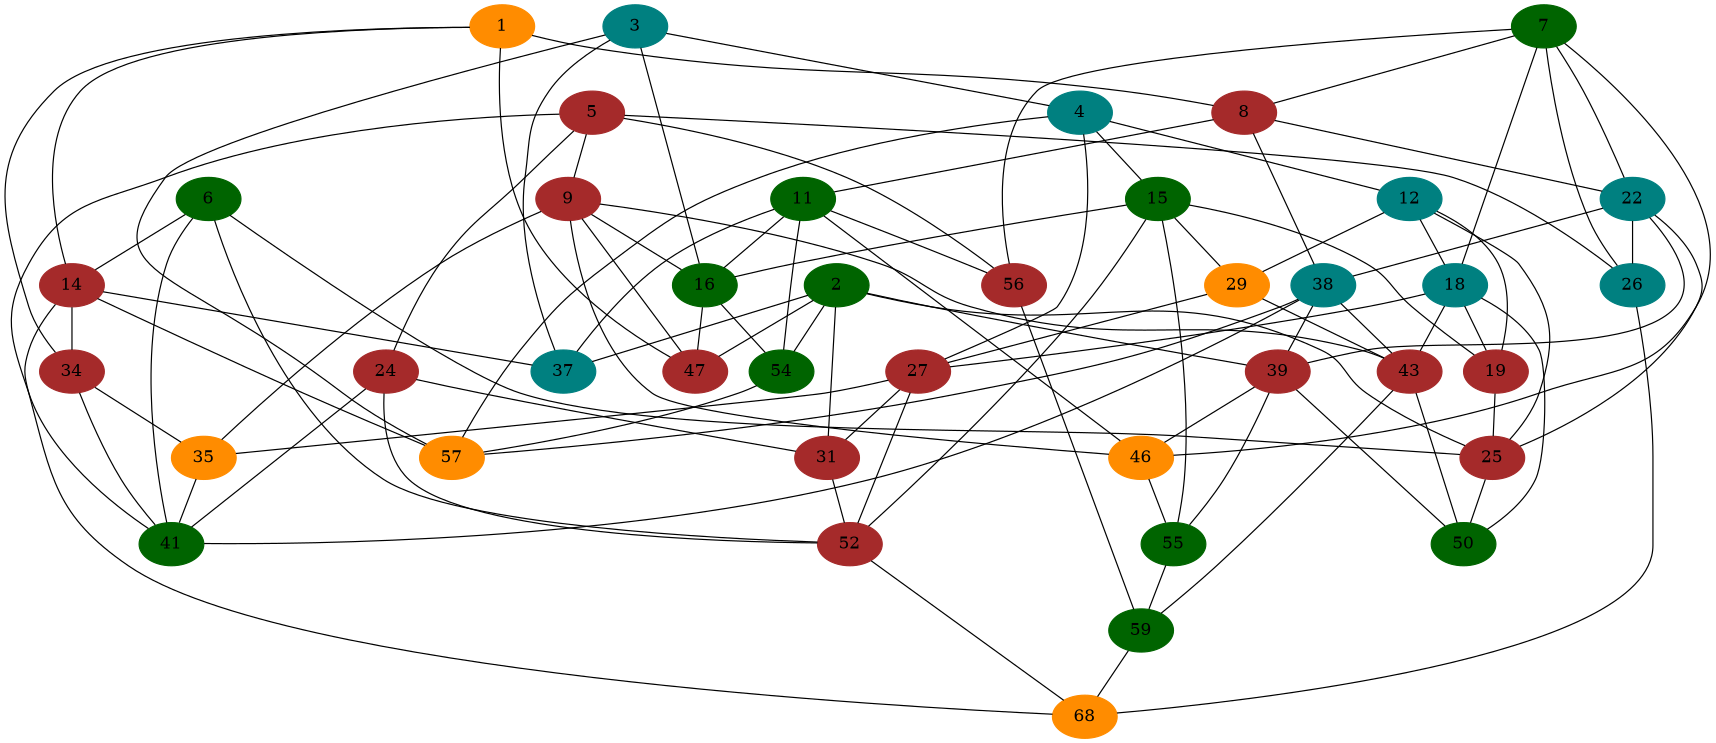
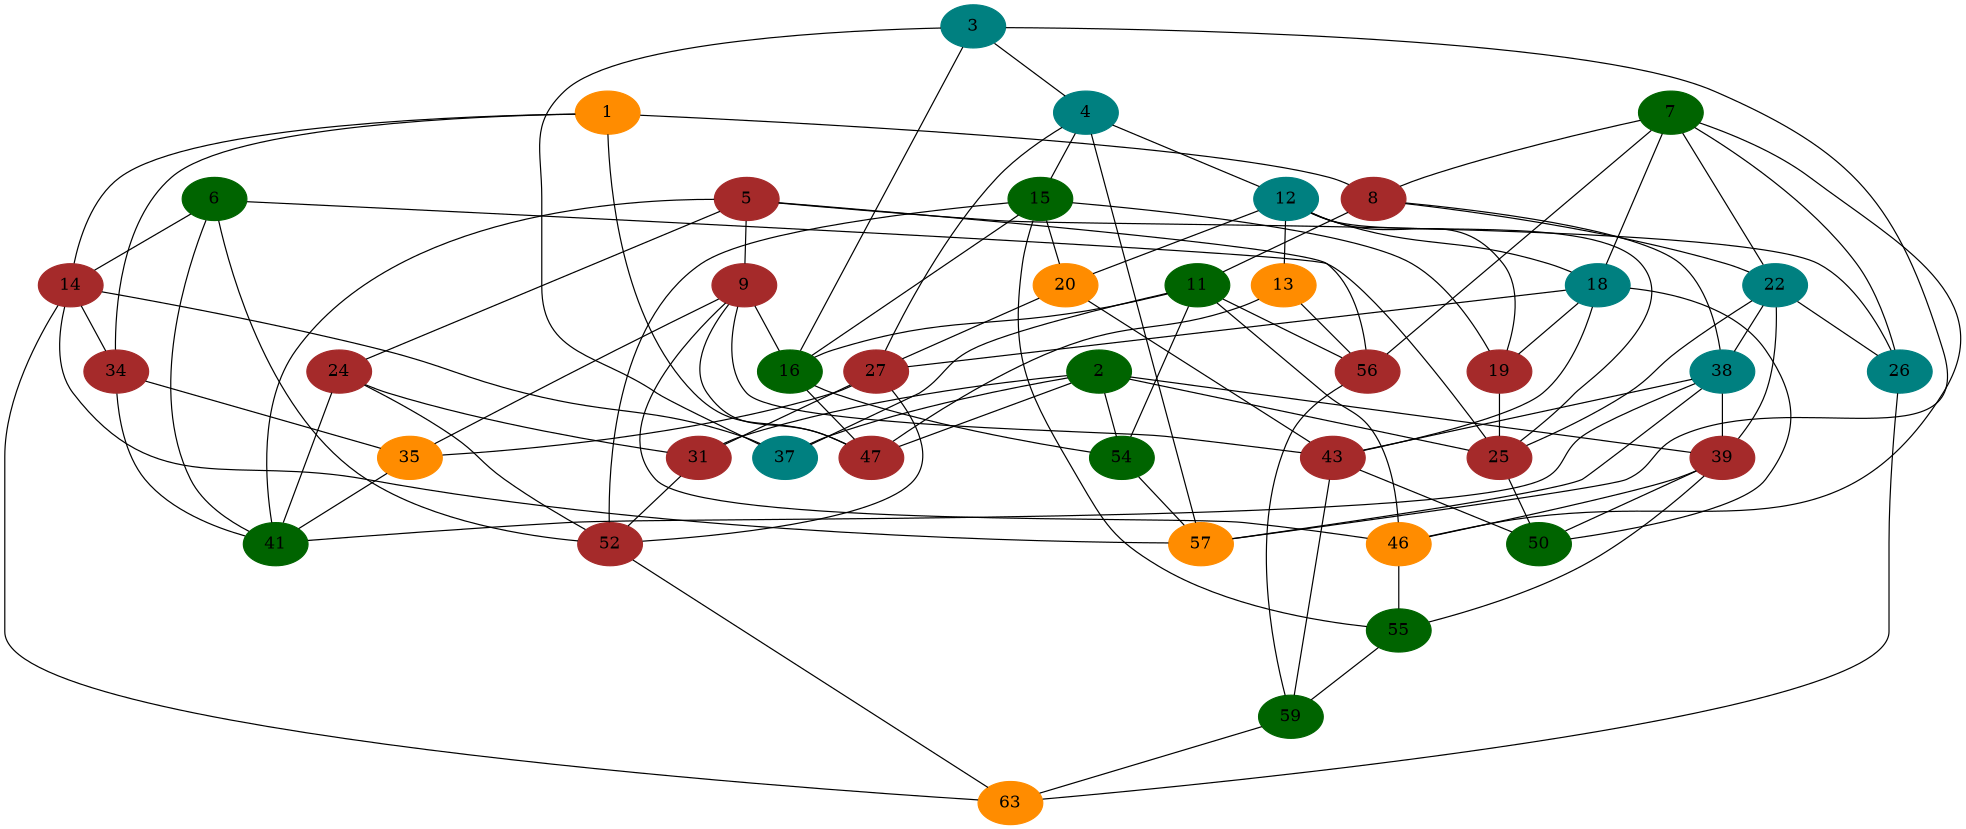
node "29": label "29" -> "20"
node "13": added
node "68": label "68" -> "63"
